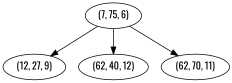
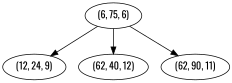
node "(7, 75, 6)": label "(7, 75, 6)" -> "(6, 75, 6)"
node "(12, 27, 9)": label "(12, 27, 9)" -> "(12, 24, 9)"
node "(62, 70, 11)": label "(62, 70, 11)" -> "(62, 90, 11)"
